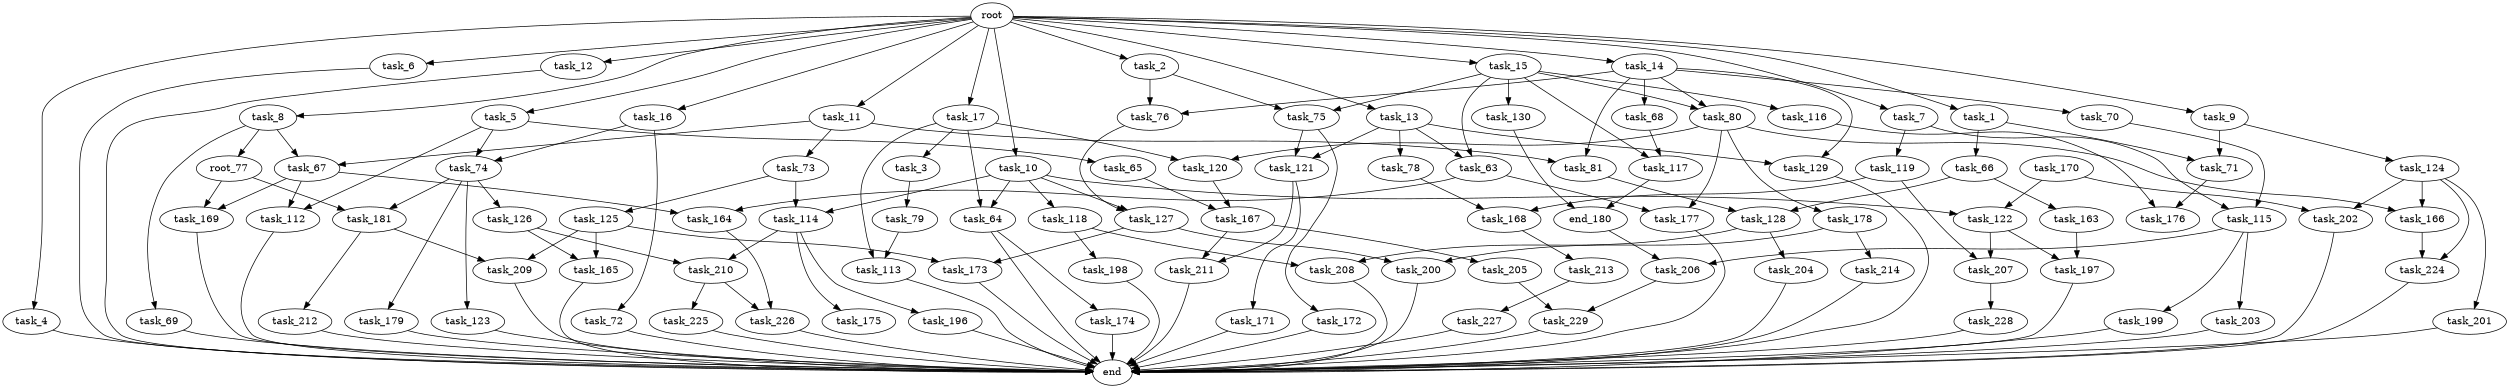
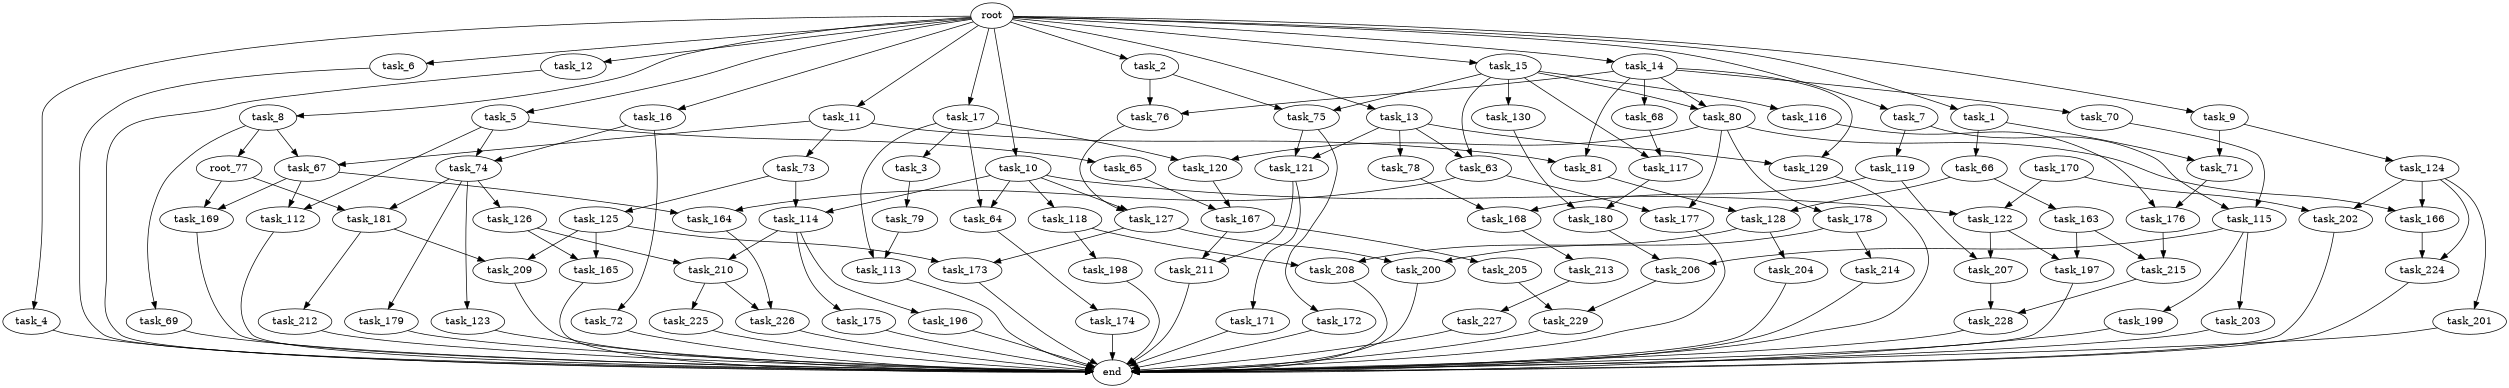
node "end_180": label "end_180" -> "task_180"
node "task_215": added
edge "task_64" -> "end": now "task_175" -> "end"
